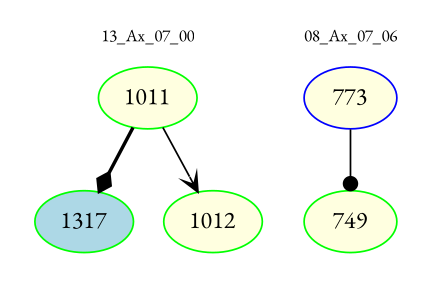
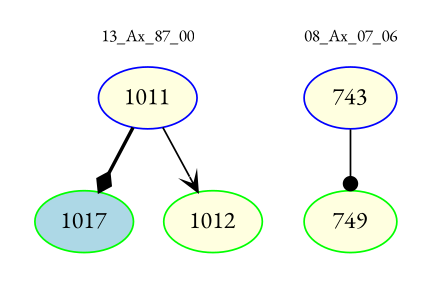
cluster "13_Ax_07_00": label "13_Ax_07_00" -> "13_Ax_87_00"
node "1011": color green -> blue
node "773": label "773" -> "743"
node "1317": label "1317" -> "1017"
